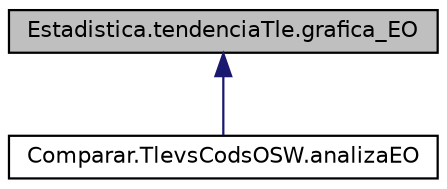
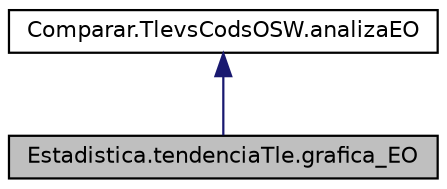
edge "Comparar.TlevsCodsOSW.analizaEO" -> "Estadistica.tendenciaTle.grafica_EO": reversed
